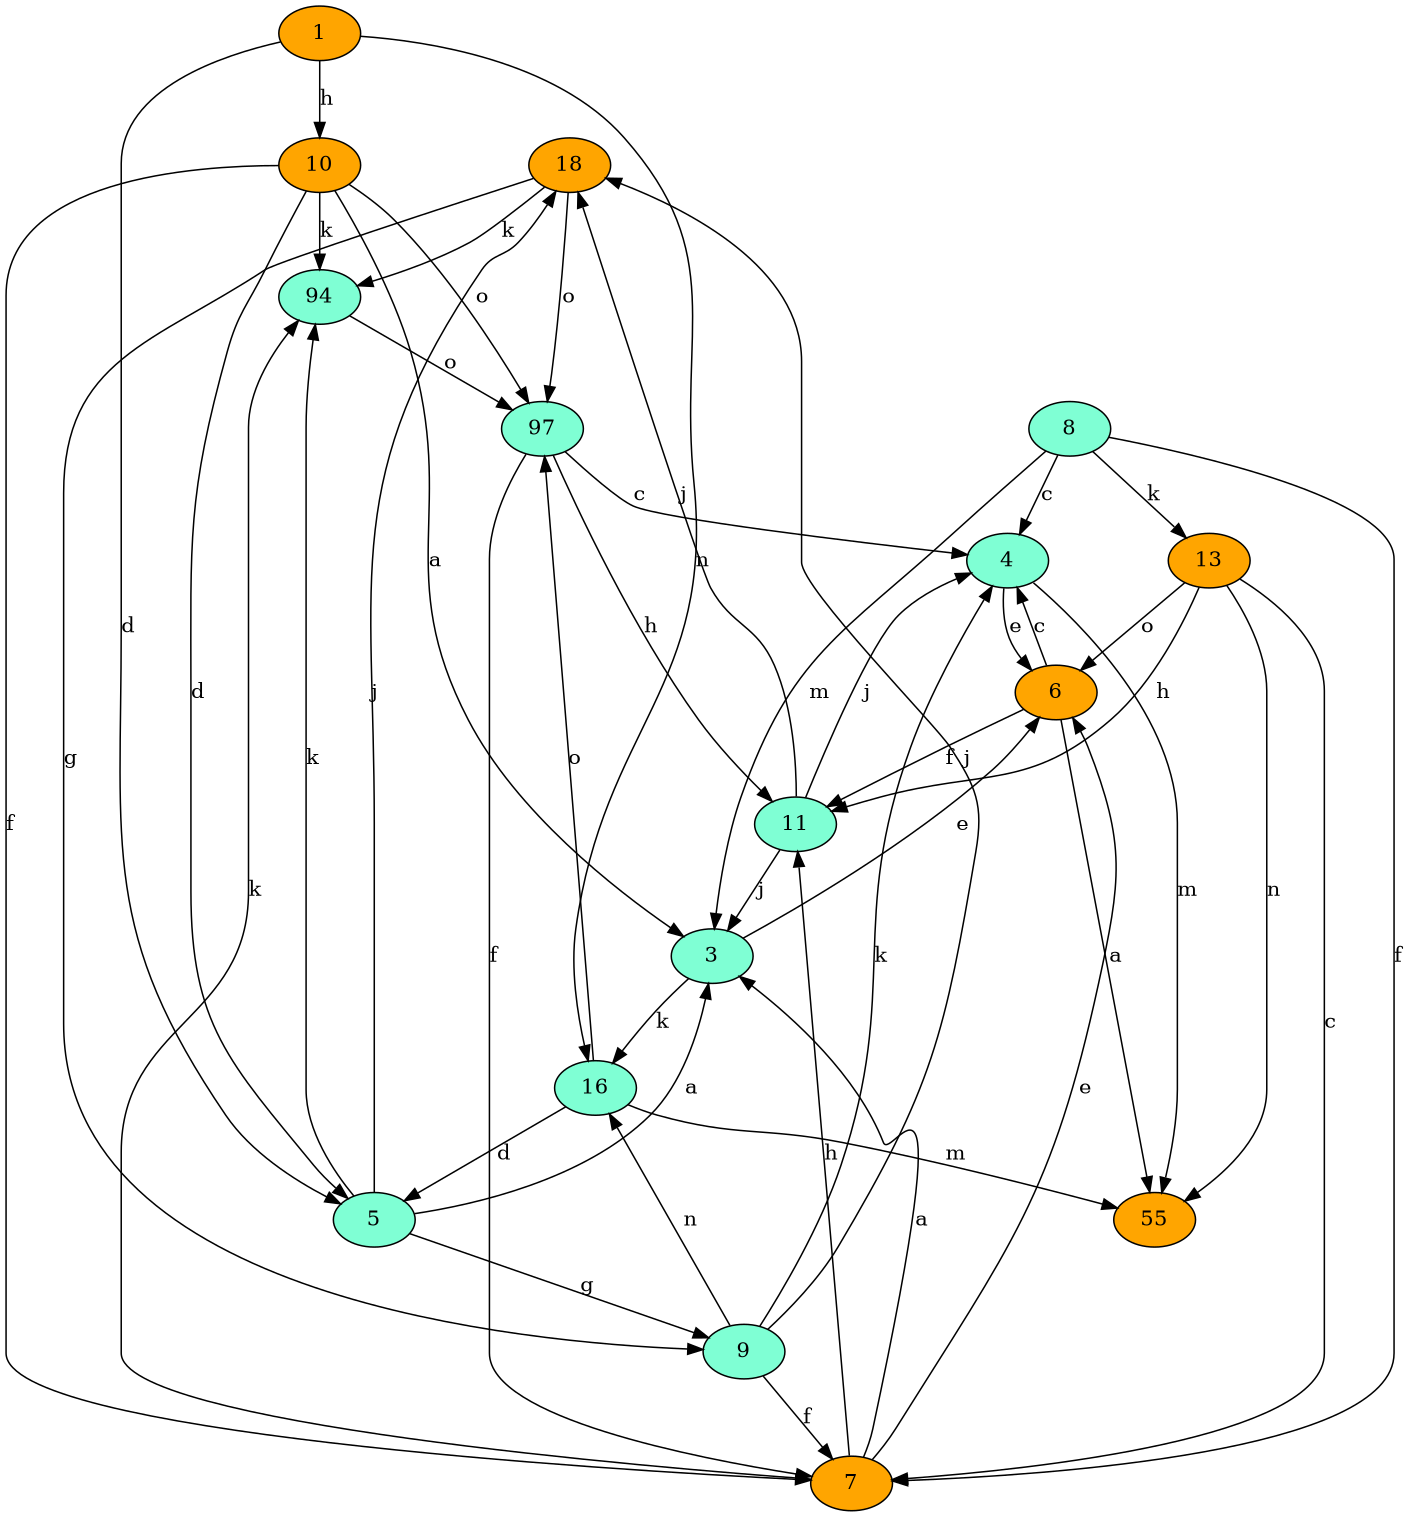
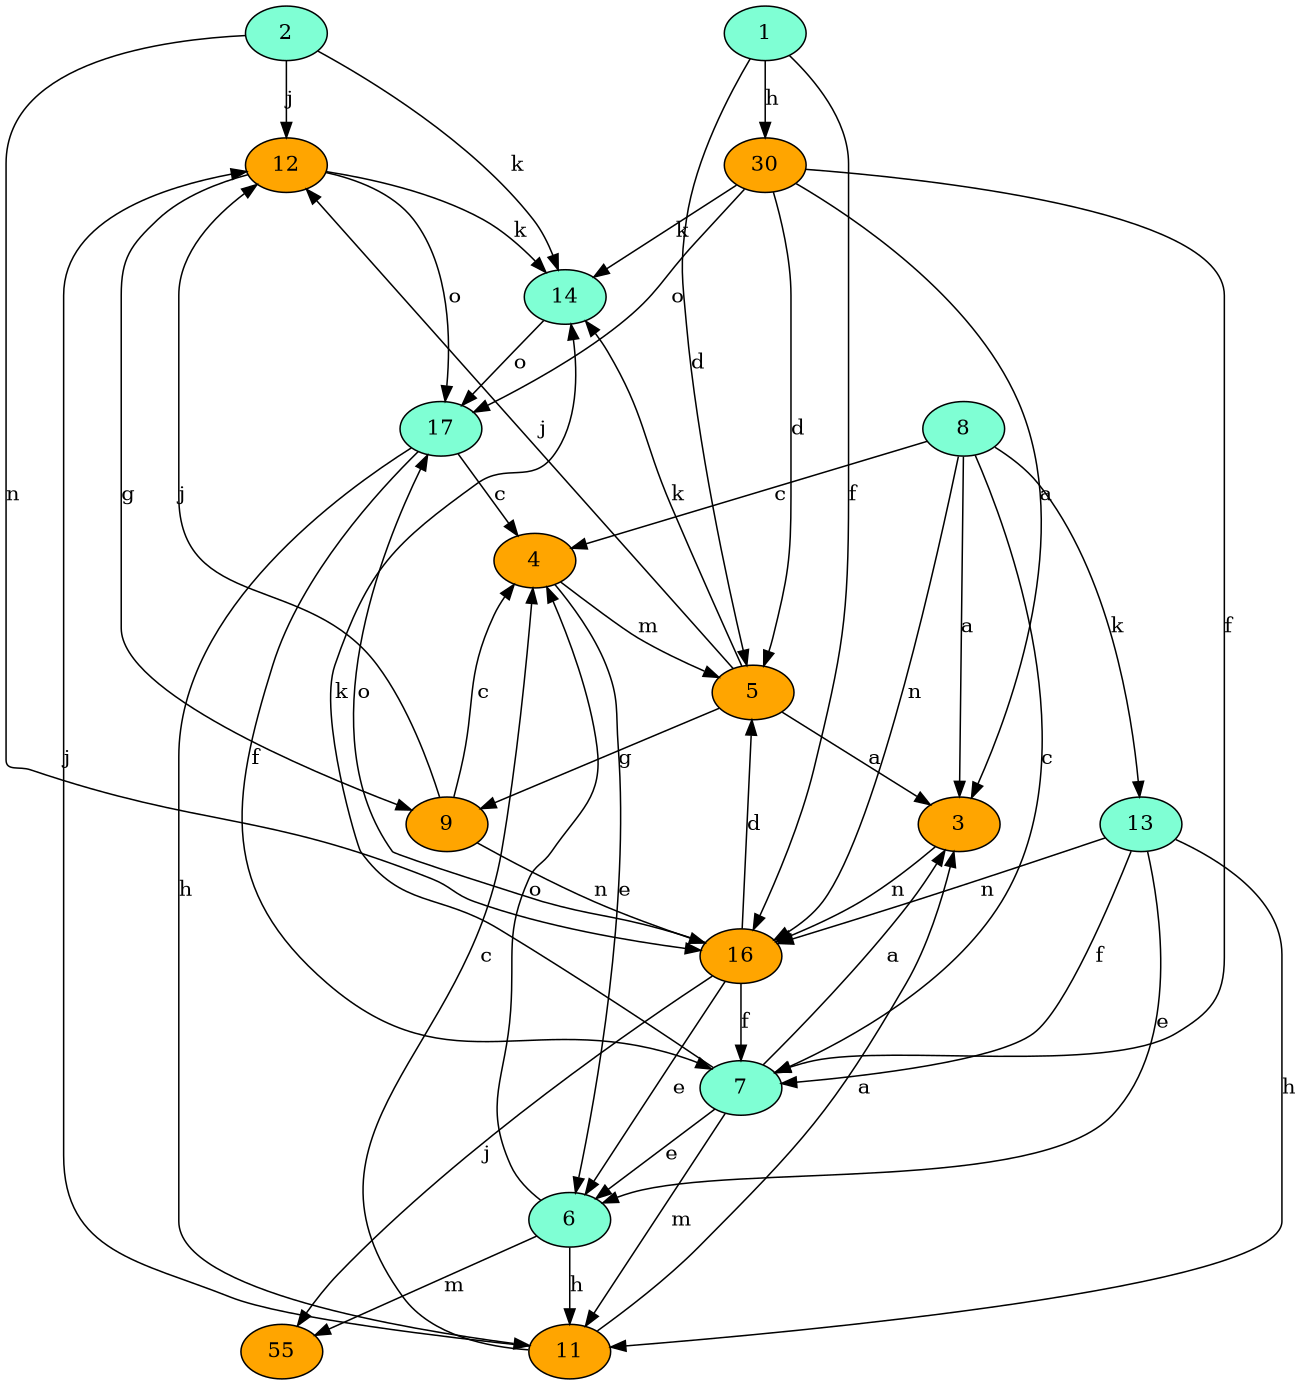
node "2": added
node "1": fillcolor orange -> aquamarine
node "10": label "10" -> "30"
node "18": label "18" -> "12"
node "94": label "94" -> "14"
node "97": label "97" -> "17"
edge "1" -> "16": label "n" -> "f"
node "4": fillcolor aquamarine -> orange
node "13": fillcolor orange -> aquamarine
edge "6" -> "4": label "c" -> "o"
edge "13" -> "6": label "o" -> "e"
edge "8" -> "3": label "m" -> "a"
edge "11" -> "4": label "j" -> "c"
node "6": fillcolor orange -> aquamarine
edge "8" -> "16": added, label "n"
edge "6" -> "11": label "f" -> "h"
node "11": fillcolor aquamarine -> orange
edge "3" -> "6": now "16" -> "6"
edge "4" -> "55": now "4" -> "5"
edge "11" -> "3": label "j" -> "a"
edge "13" -> "55": now "13" -> "16"
node "3": fillcolor aquamarine -> orange
edge "9" -> "4": label "k" -> "c"
edge "6" -> "55": label "a" -> "m"
edge "8" -> "7": label "f" -> "c"
edge "3" -> "16": label "k" -> "n"
edge "13" -> "7": label "c" -> "f"
node "16": fillcolor aquamarine -> orange
edge "7" -> "11": label "h" -> "m"
edge "16" -> "55": label "m" -> "j"
node "5": fillcolor aquamarine -> orange
node "9": fillcolor aquamarine -> orange
edge "9" -> "7": now "16" -> "7"
node "7": fillcolor orange -> aquamarine
